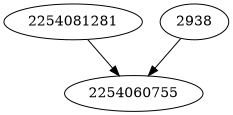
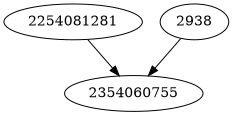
node "2254060755": label "2254060755" -> "2354060755"
